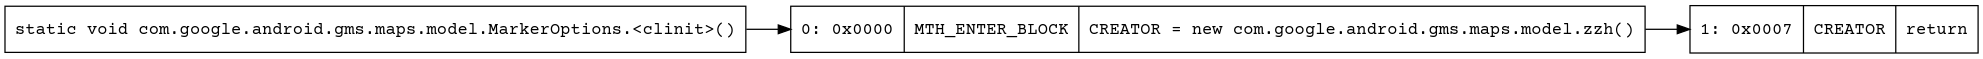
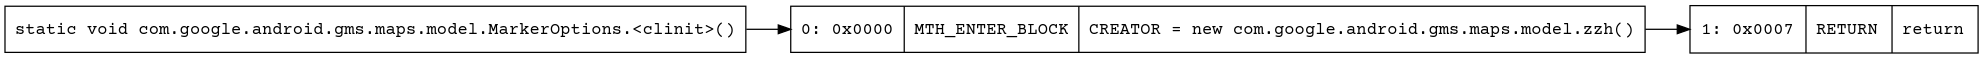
node "1: 0x0007": text "CREATOR" -> "RETURN"
